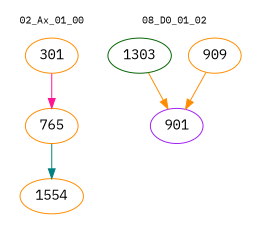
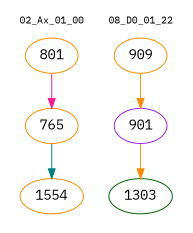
cluster "08_D0_01_02": label "08_D0_01_02" -> "08_D0_01_22"
node "301": label "301" -> "801"
edge "1303" -> "901": reversed
